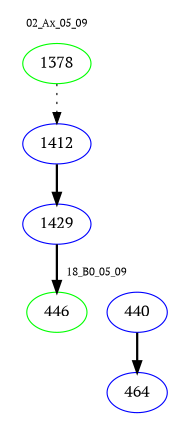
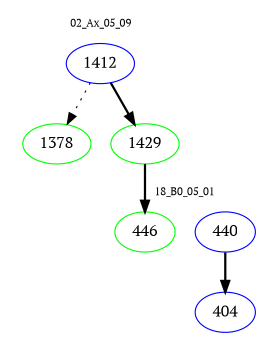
edge "1378" -> "1412": reversed
node "1429": color blue -> green
cluster "18_B0_05_09": label "18_B0_05_09" -> "18_B0_05_01"
node "464": label "464" -> "404"
